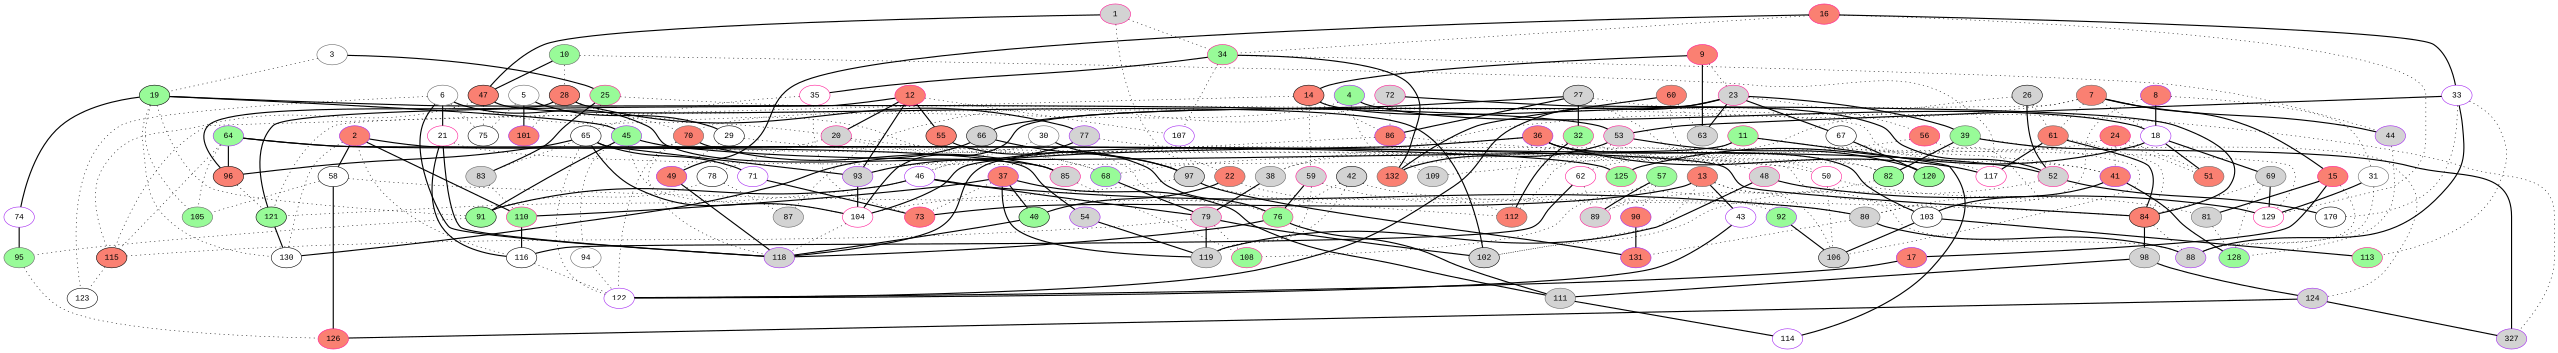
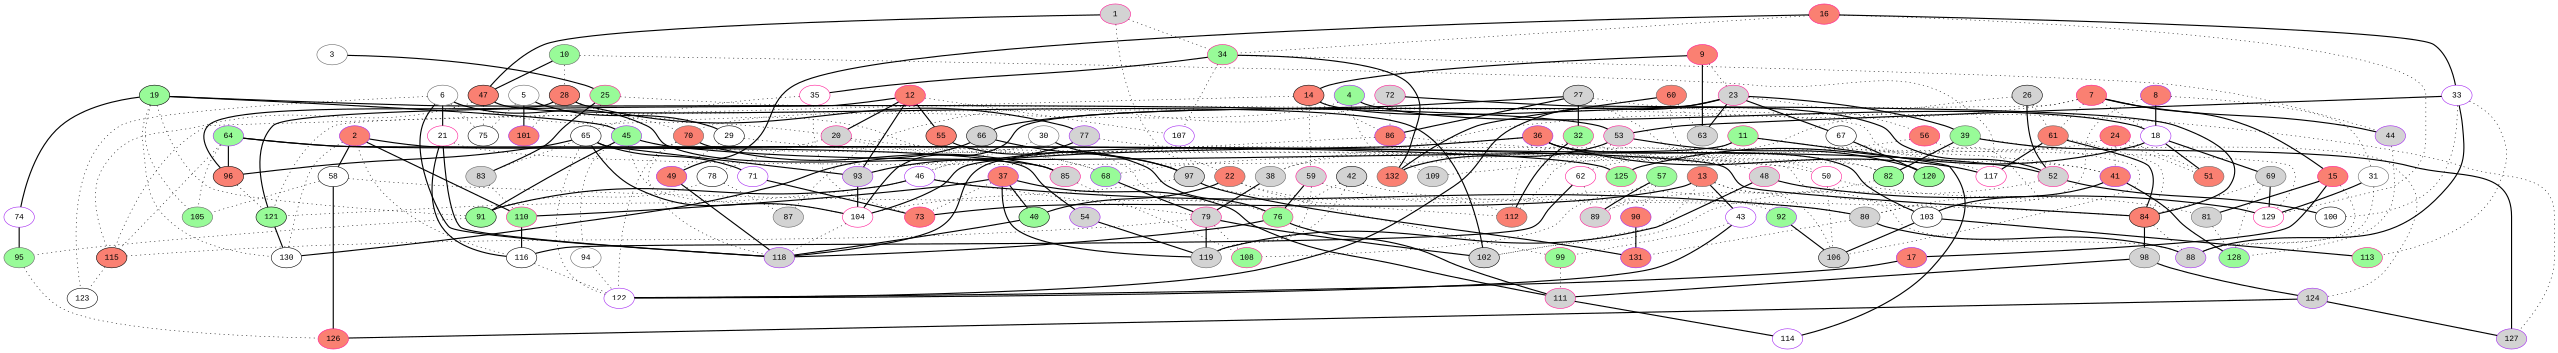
edge "3" -- "19": removed
node "7": color gray40 -> deeppink
edge "46" -- "79": style bold -> dotted
node "170": label "170" -> "100"
node "99": added
node "111": color gray40 -> deeppink
node "327": label "327" -> "127"
